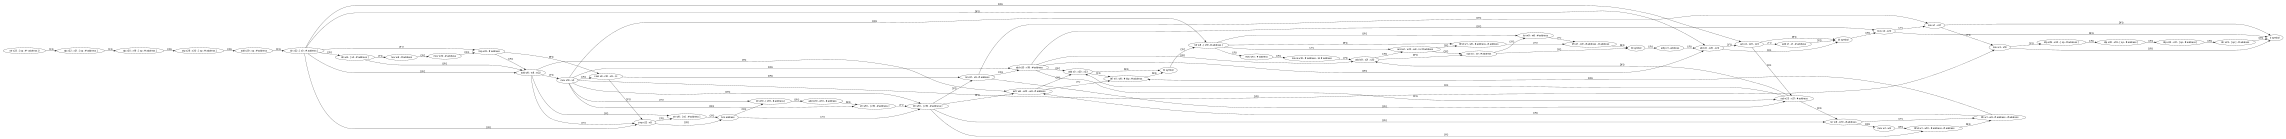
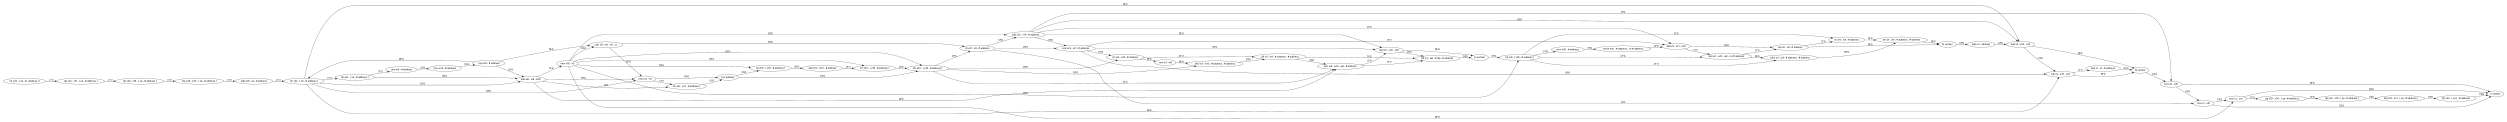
edge "ldr x22 , [ x0 , # address ]" -> "cmp x22 , # address": reversed
edge "sub x2 , x23 , x22" -> "sub x23 , x21 , # address": reversed
